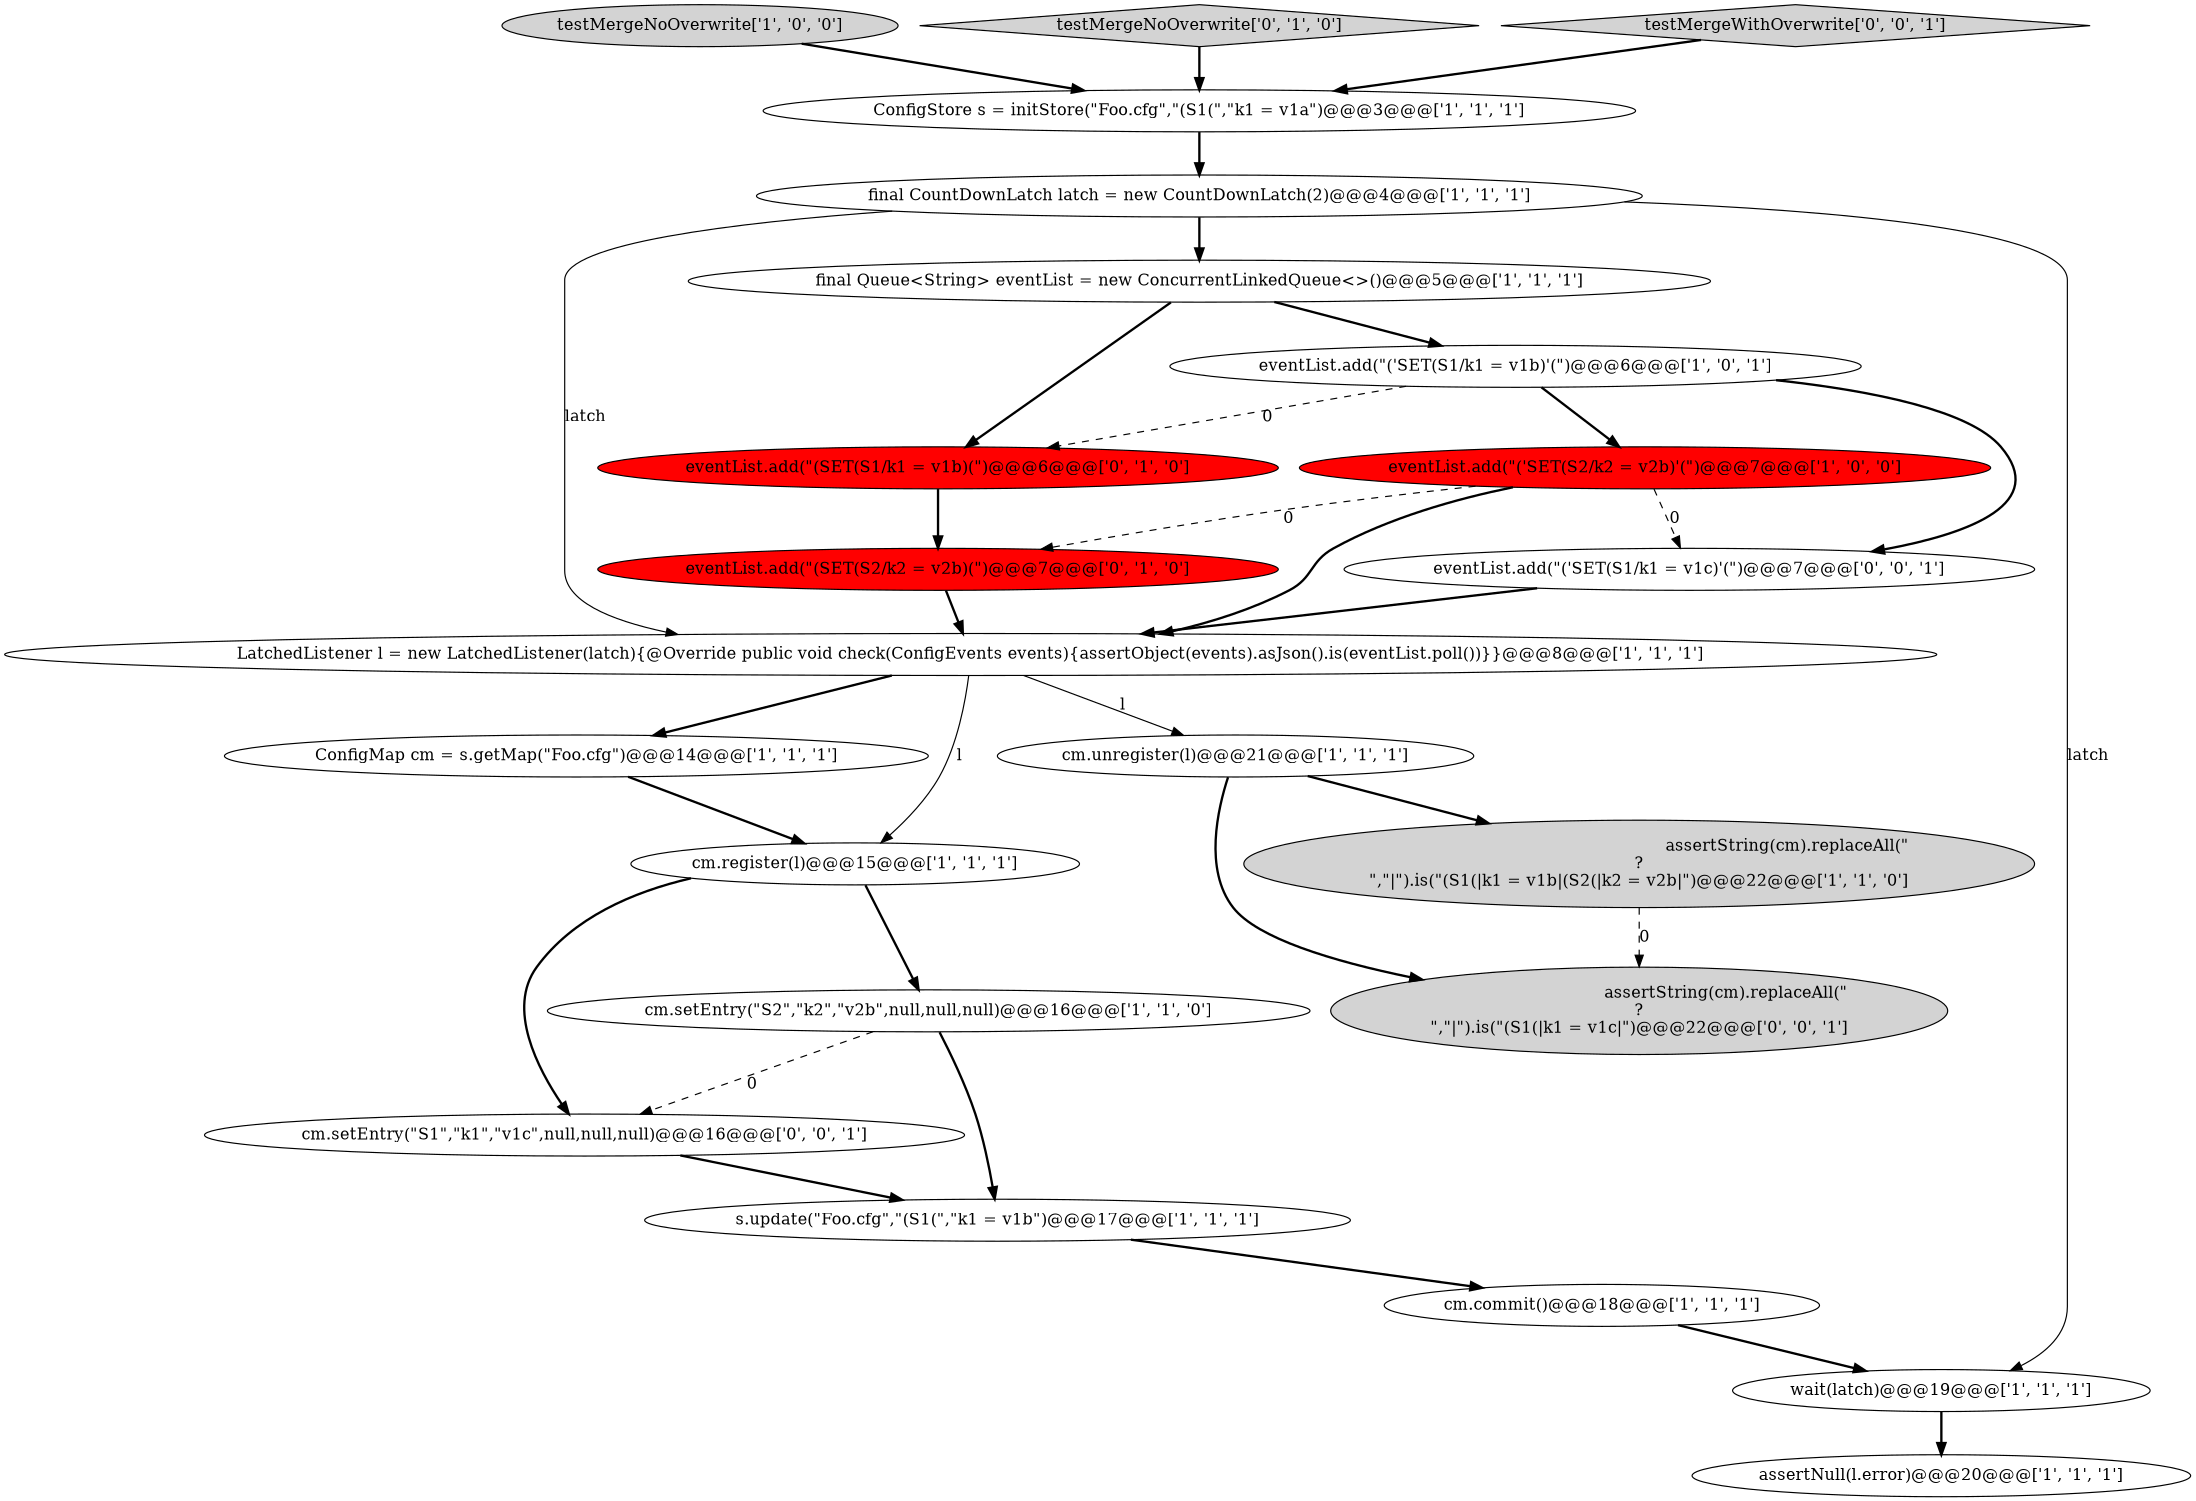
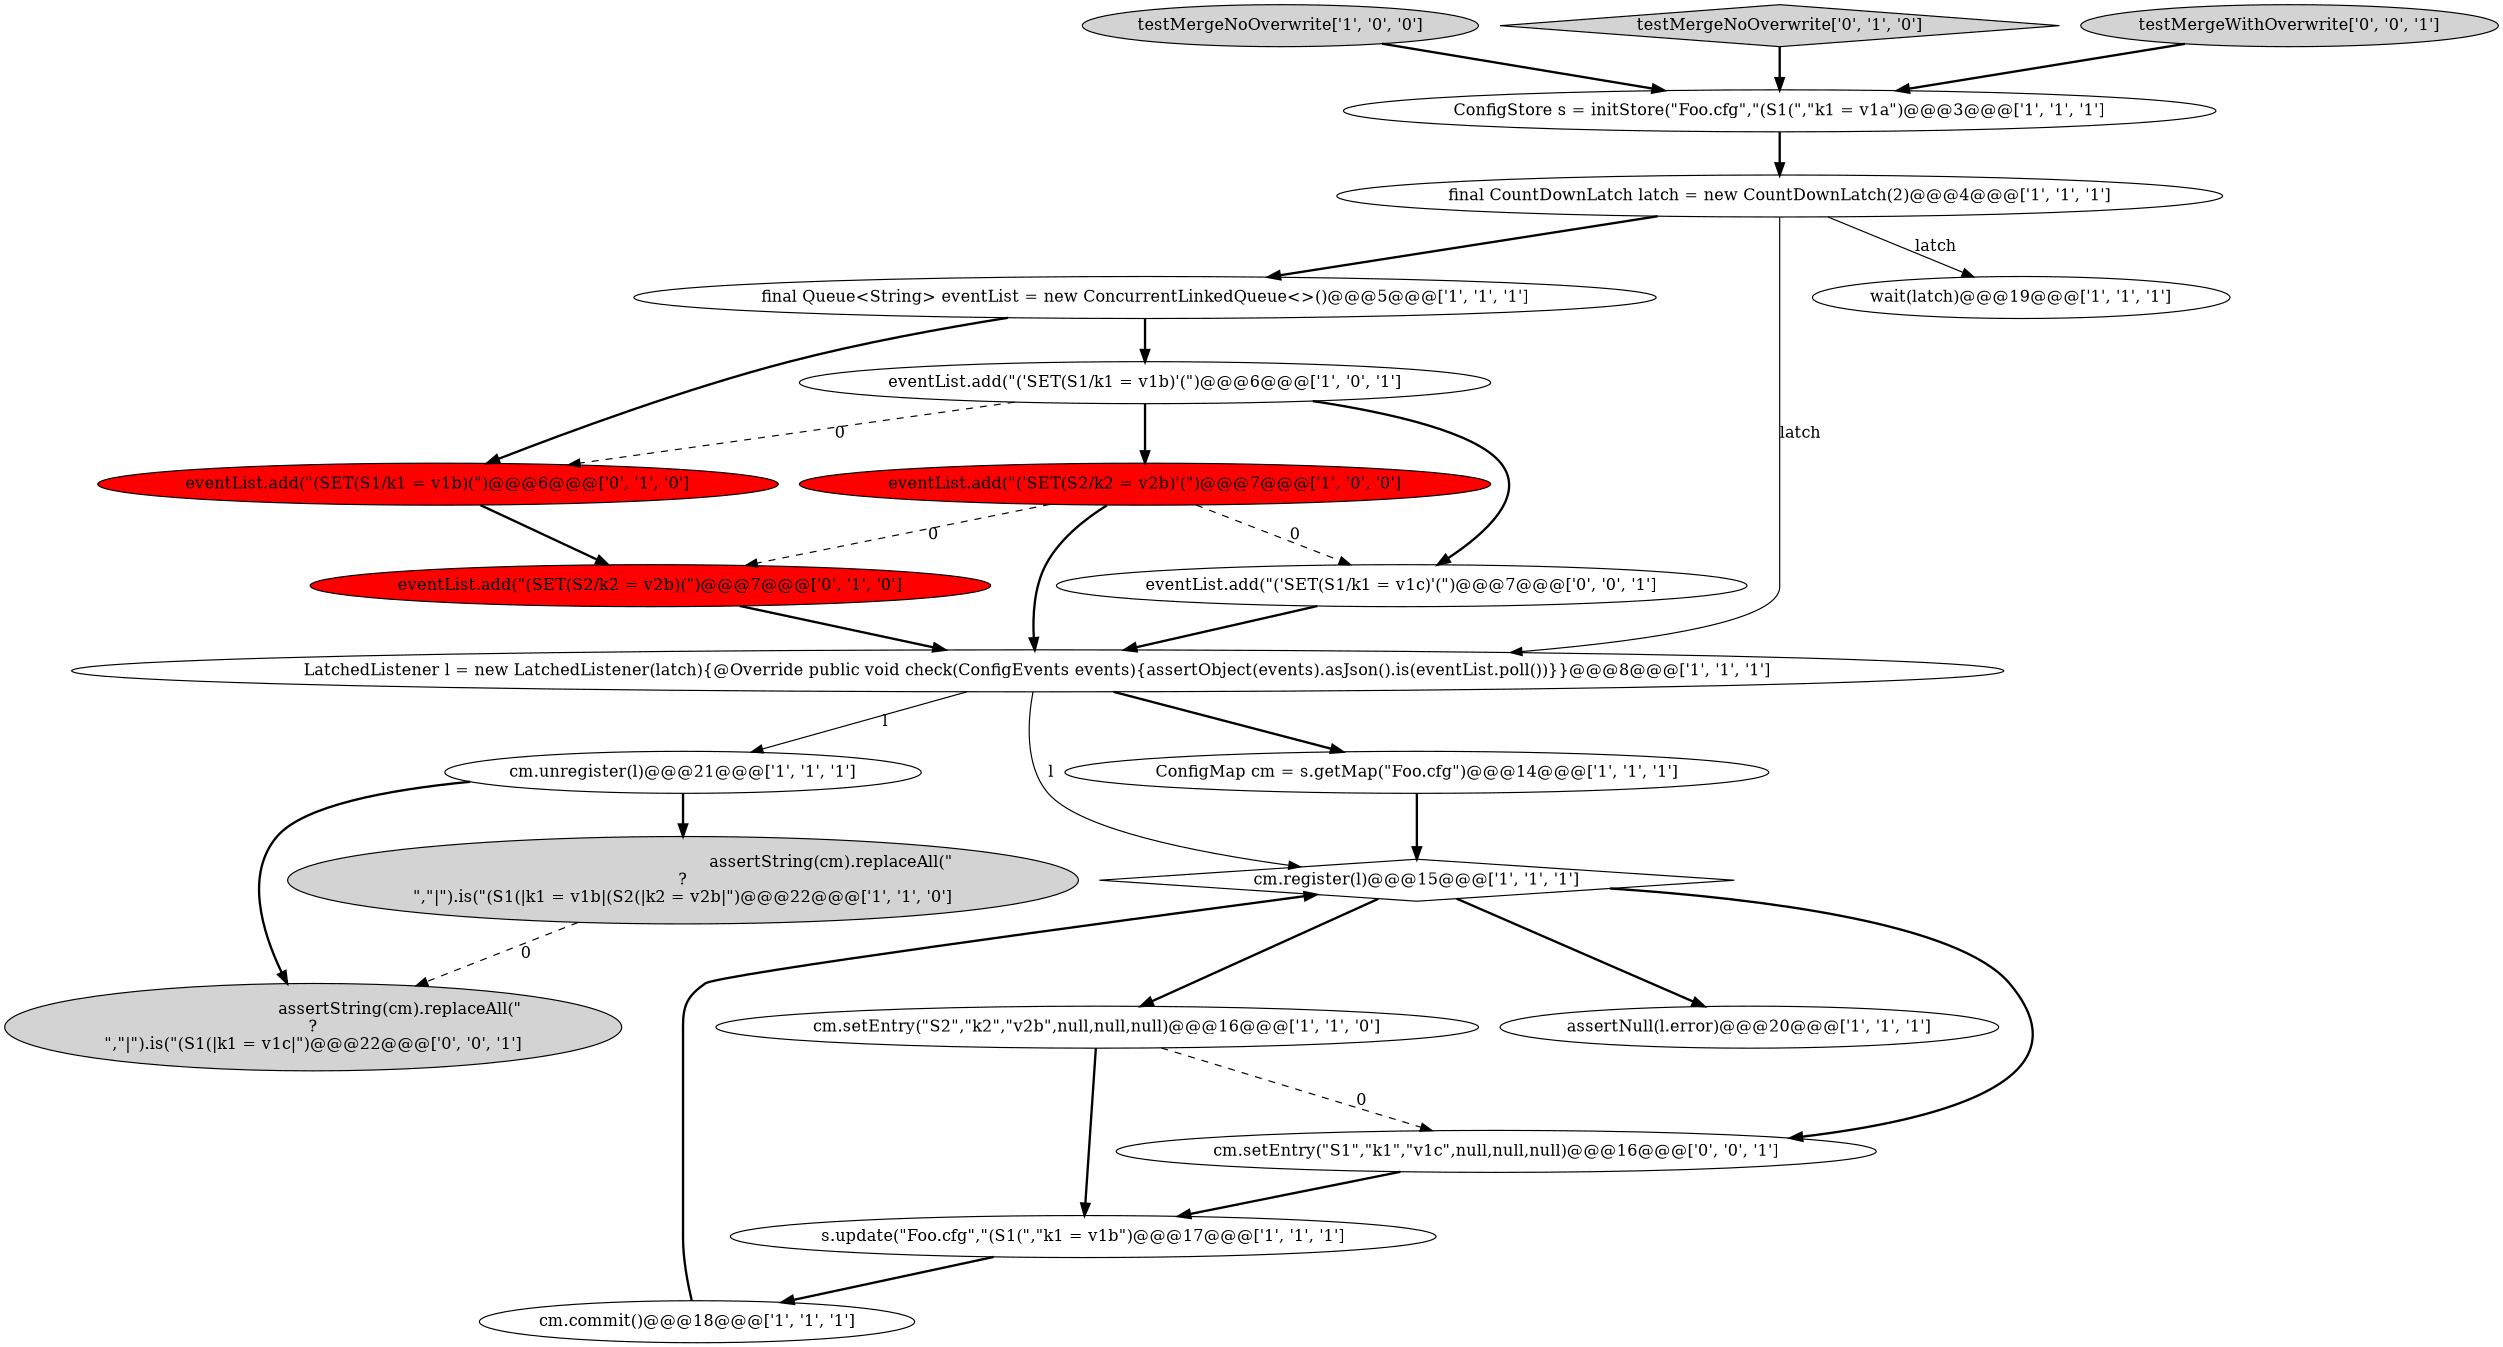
node "testMergeWithOverwrite['0', '0', '1']": shape diamond -> ellipse
node "cm.register(l)@@@15@@@['1', '1', '1']": shape ellipse -> diamond
edge "cm.commit()@@@18@@@['1', '1', '1']" -> "wait(latch)@@@19@@@['1', '1', '1']": now "cm.commit()@@@18@@@['1', '1', '1']" -> "cm.register(l)@@@15@@@['1', '1', '1']"
edge "wait(latch)@@@19@@@['1', '1', '1']" -> "assertNull(l.error)@@@20@@@['1', '1', '1']": now "cm.register(l)@@@15@@@['1', '1', '1']" -> "assertNull(l.error)@@@20@@@['1', '1', '1']"
